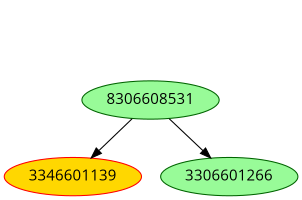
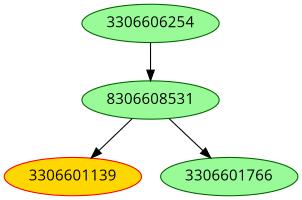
node "3306606254": added
node "3346601139": label "3346601139" -> "3306601139"
node "3306601266": label "3306601266" -> "3306601766"
